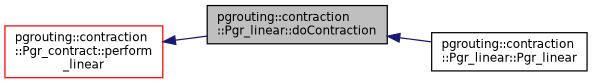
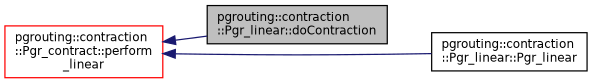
edge "pgrouting::contraction ::Pgr_linear::Pgr_linear" -> "pgrouting::contraction ::Pgr_linear::doContraction": now "pgrouting::contraction ::Pgr_linear::Pgr_linear" -> "pgrouting::contraction ::Pgr_contract::perform _linear"
